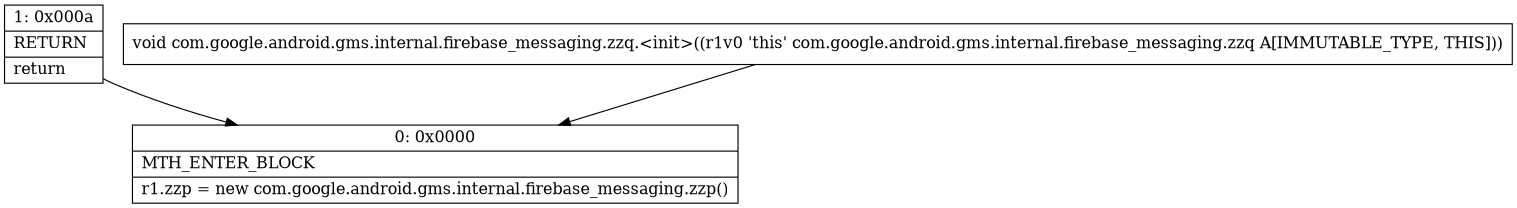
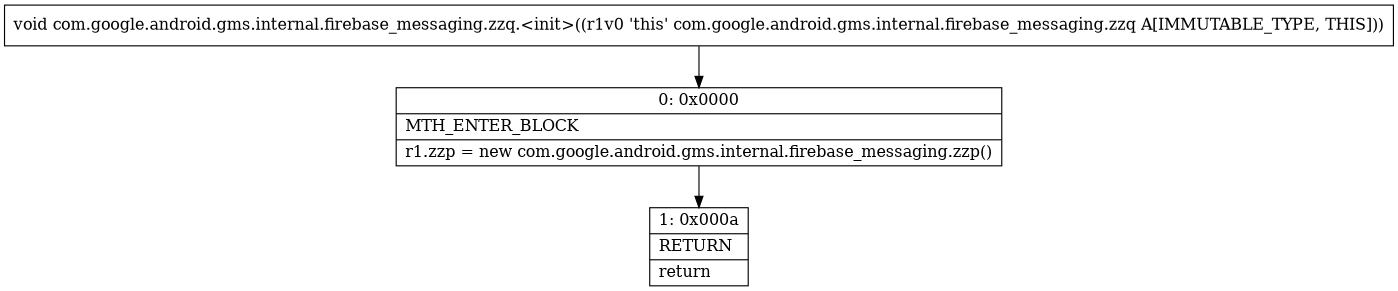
edge "1: 0x000a" -> "0: 0x0000": reversed
